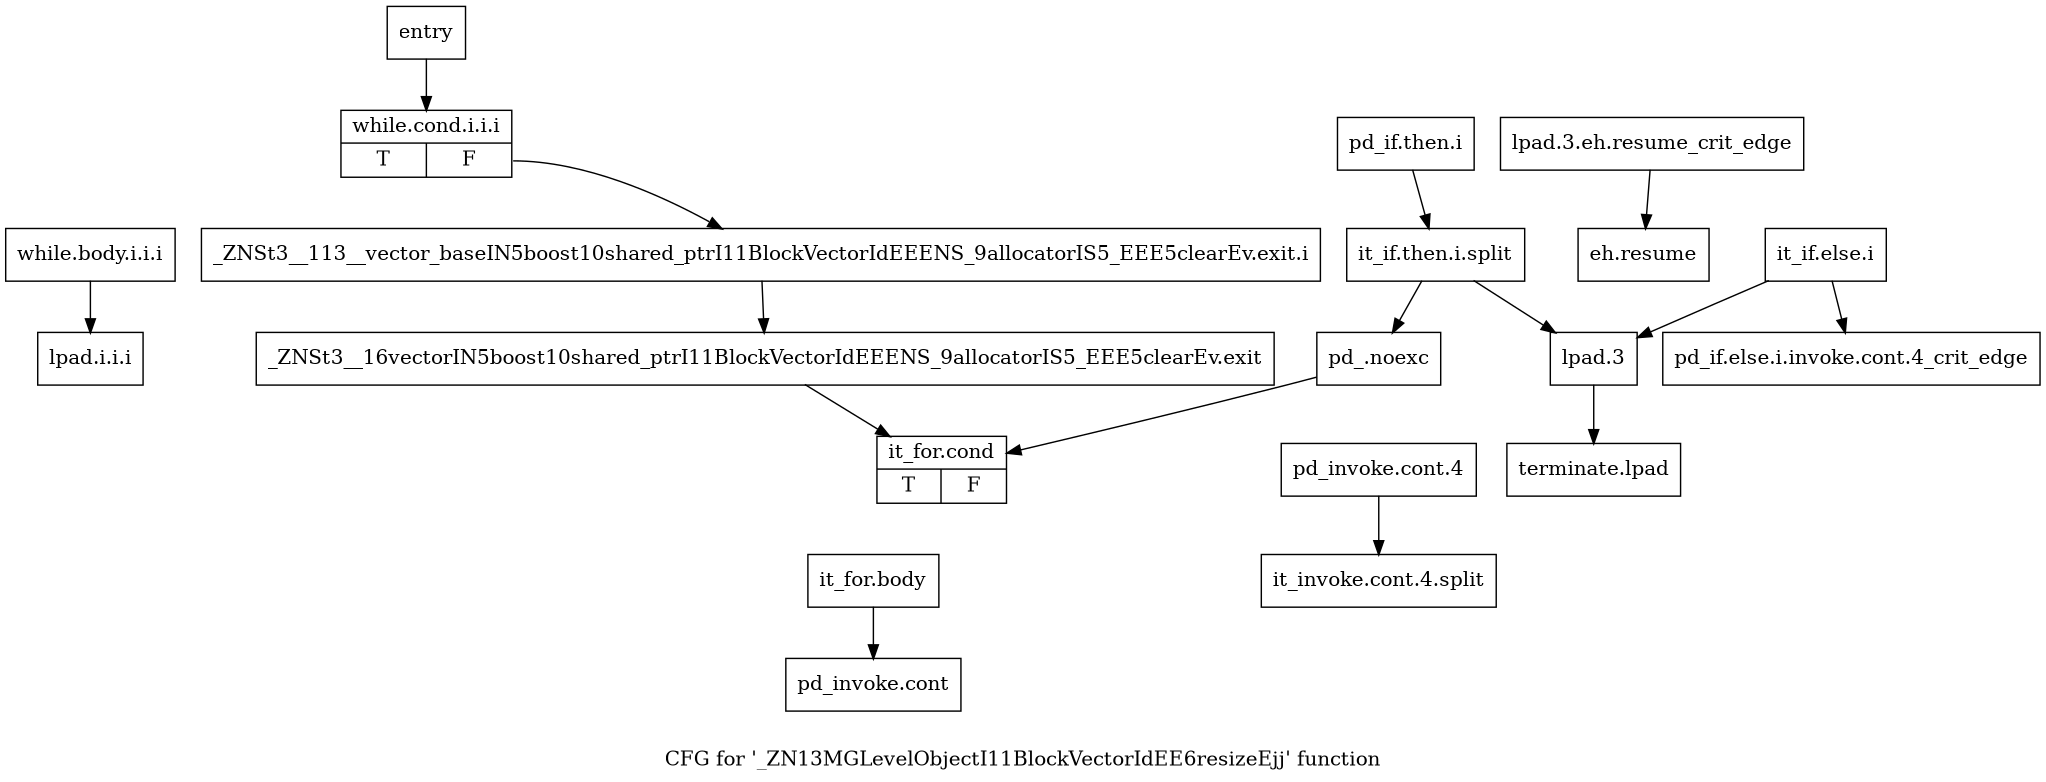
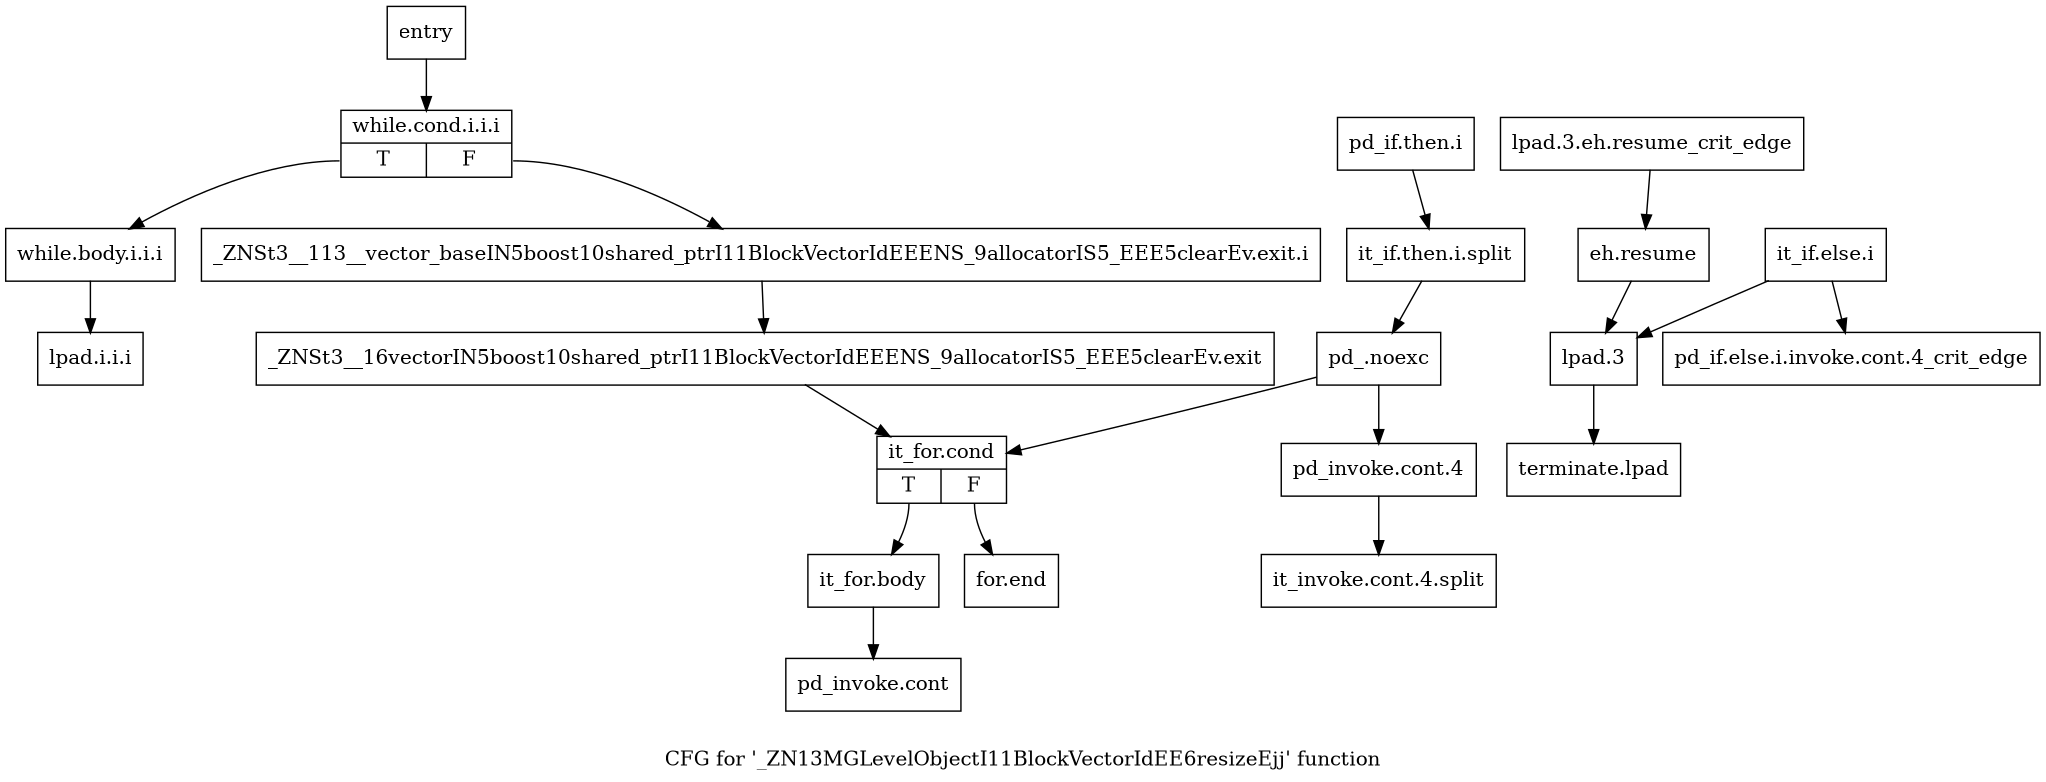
edge "while.cond.i.i.i" -> "while.body.i.i.i": added
edge "it_if.then.i.split" -> "lpad.3": now "eh.resume" -> "lpad.3"
edge "pd_.noexc" -> "pd_invoke.cont.4": added
edge "it_for.cond" -> "it_for.body": added
node "for.end": added
